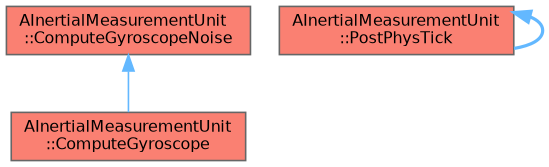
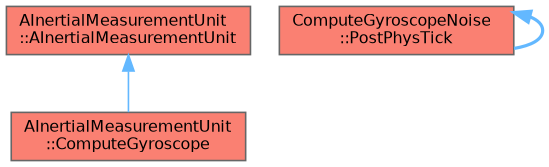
node "AInertialMeasurementUnit ::ComputeGyroscopeNoise": label "AInertialMeasurementUnit ::ComputeGyroscopeNoise" -> "AInertialMeasurementUnit ::AInertialMeasurementUnit"
node "AInertialMeasurementUnit ::PostPhysTick": label "AInertialMeasurementUnit ::PostPhysTick" -> "ComputeGyroscopeNoise ::PostPhysTick"
